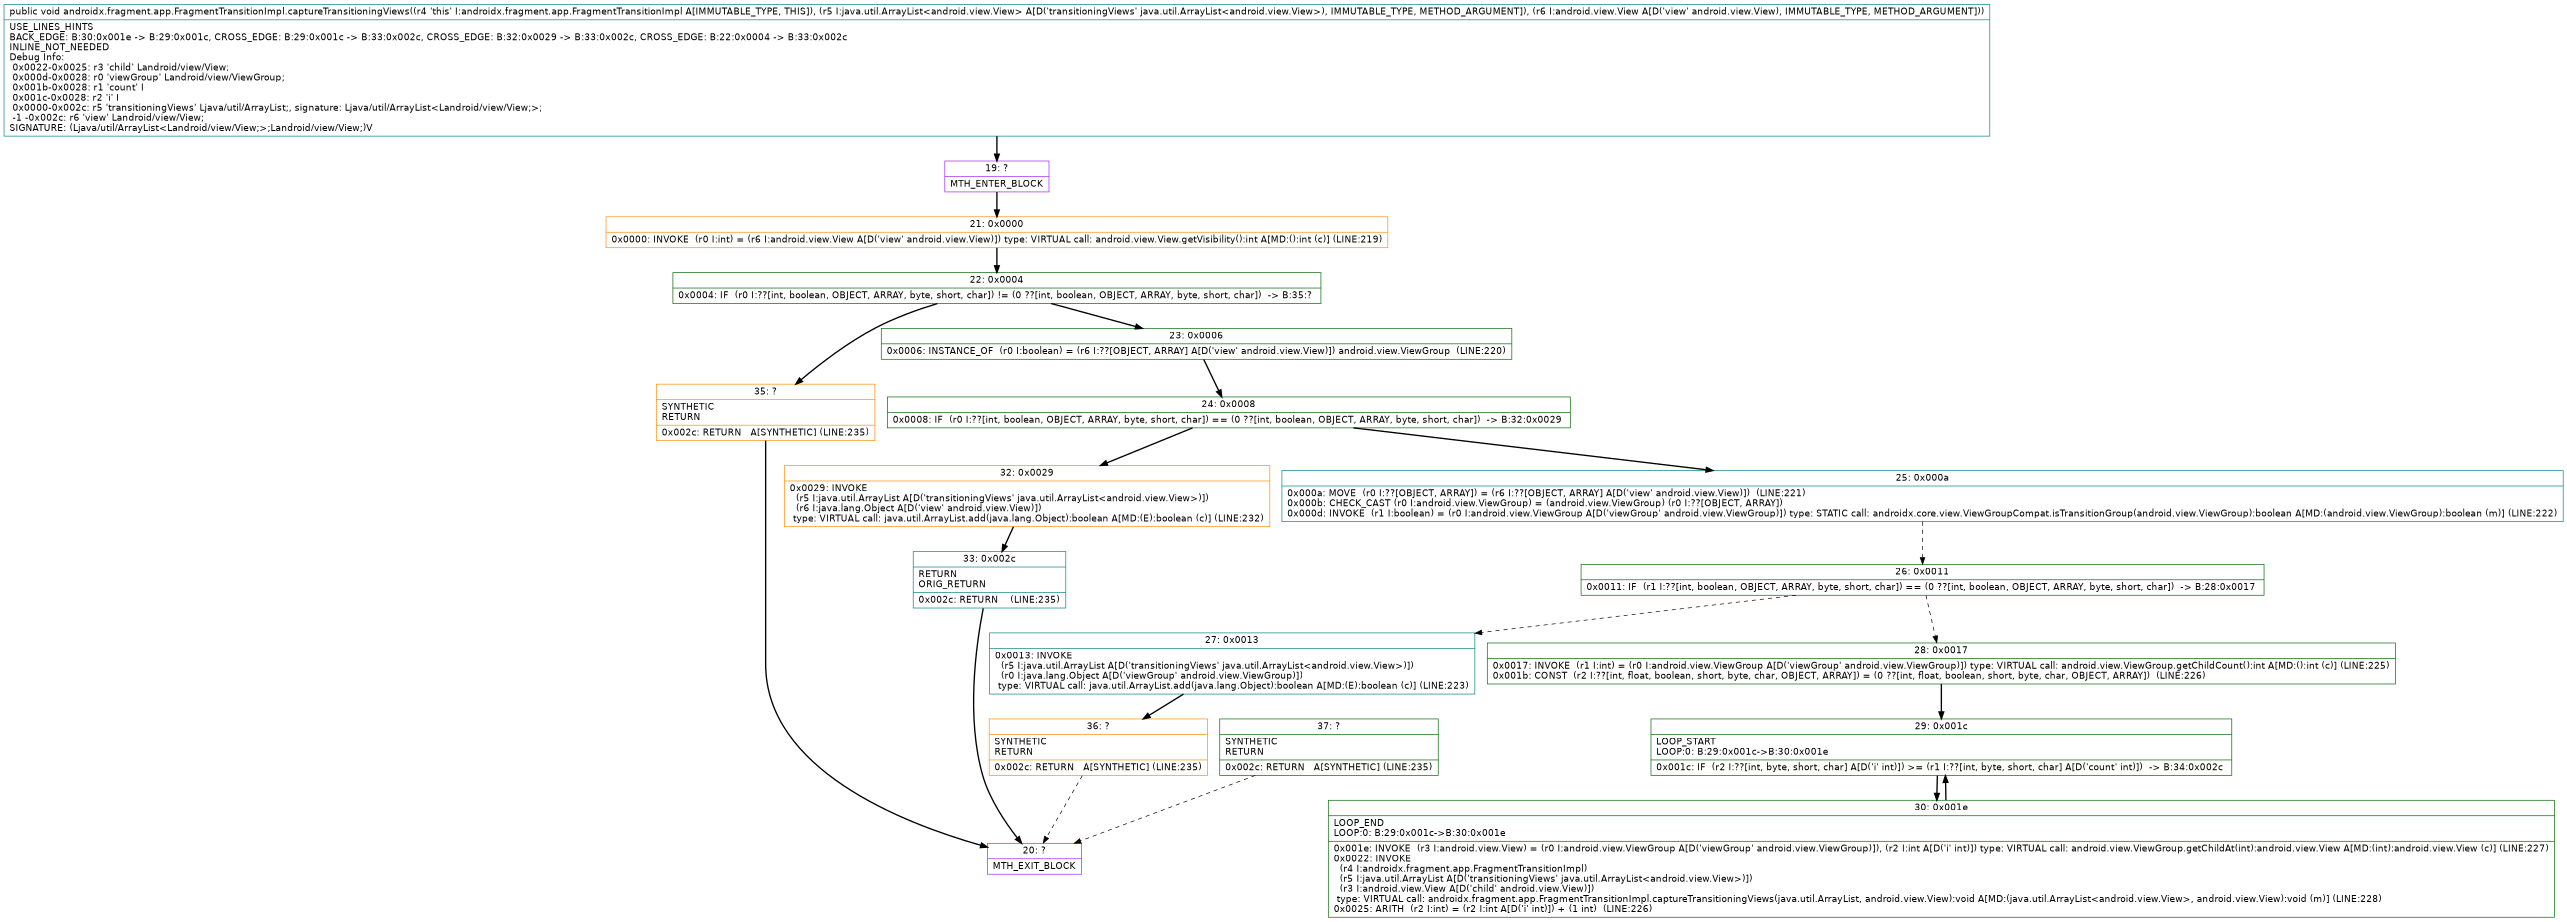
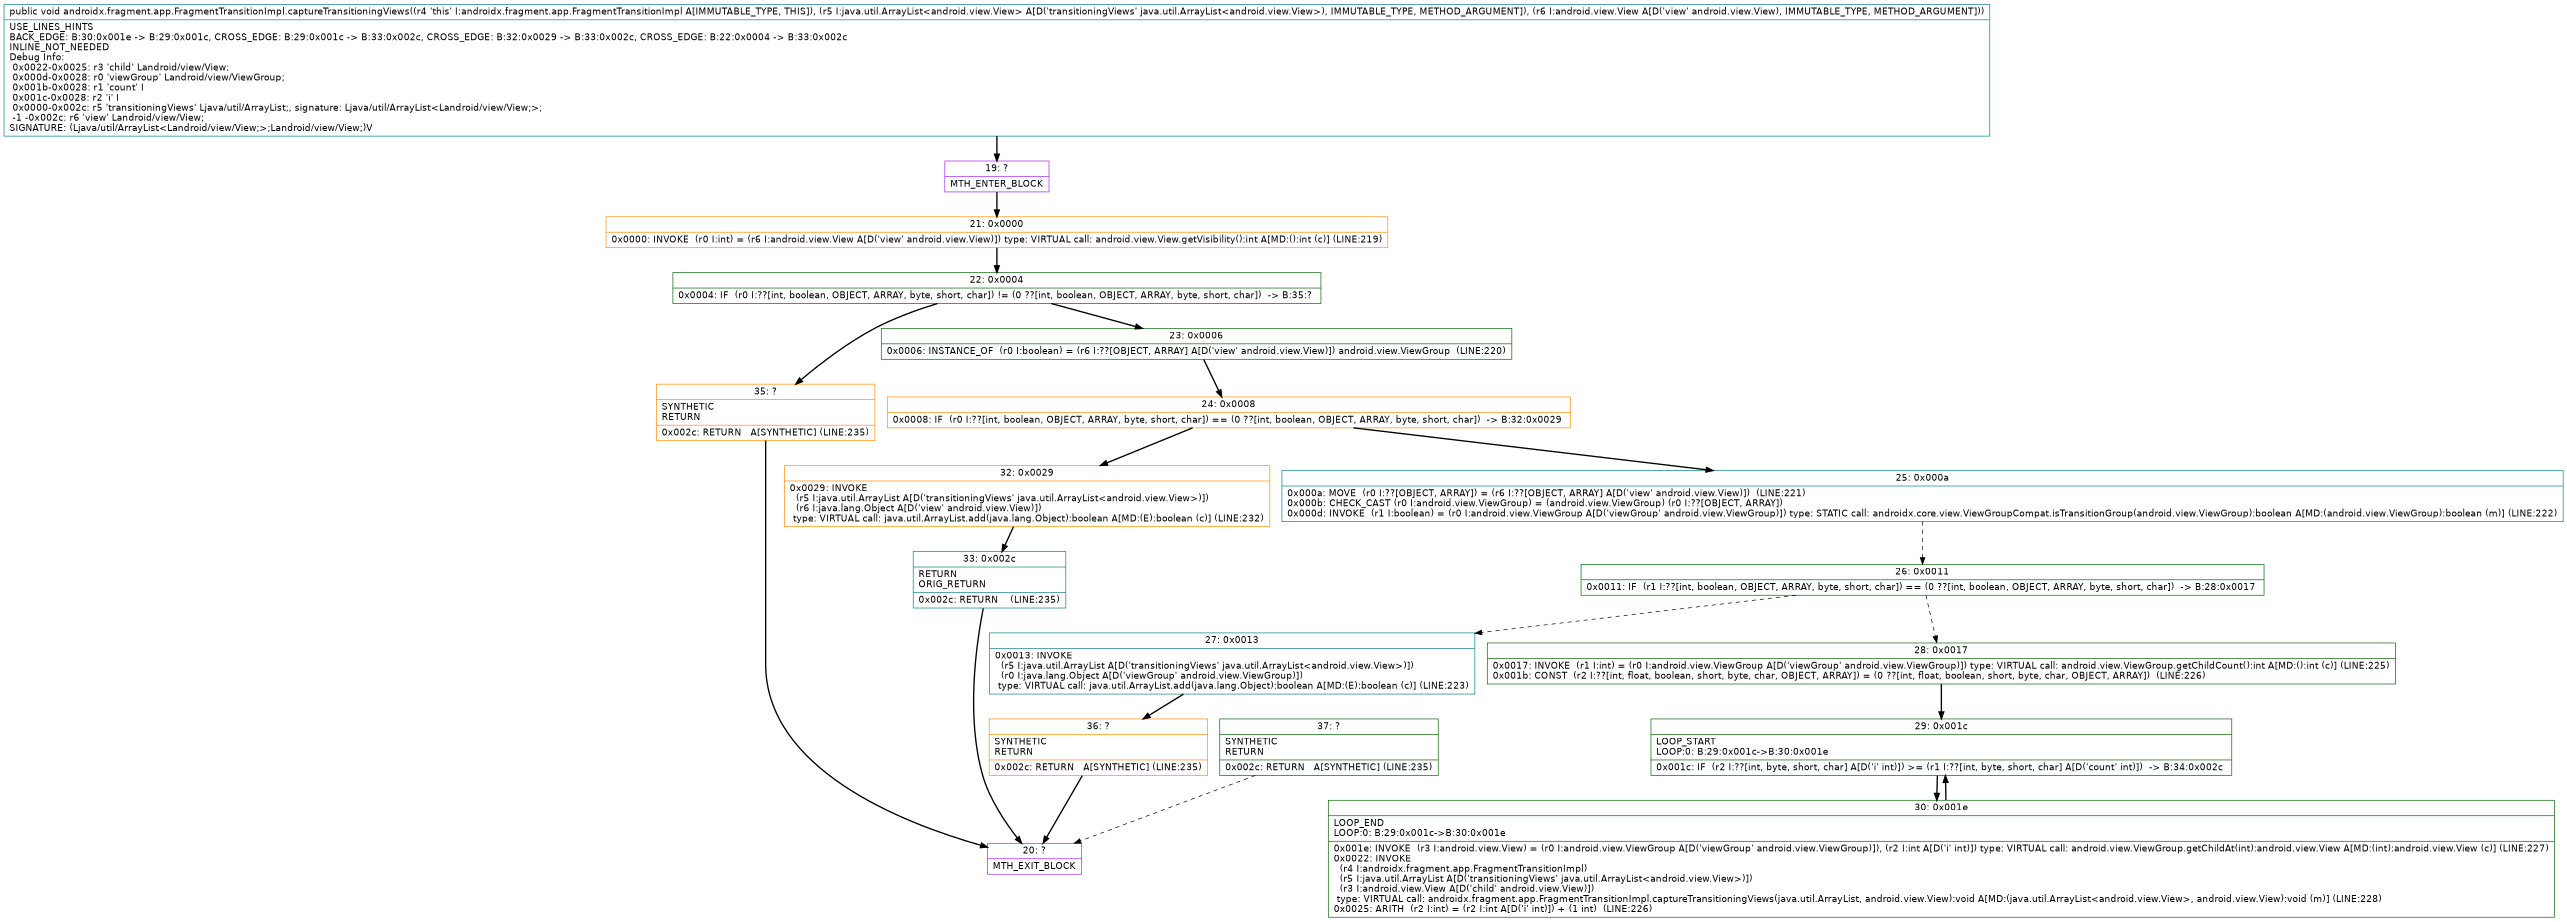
node "24: 0x0008": color darkgreen -> darkorange
edge "36: ?" -> "20: ?": style dashed -> bold
